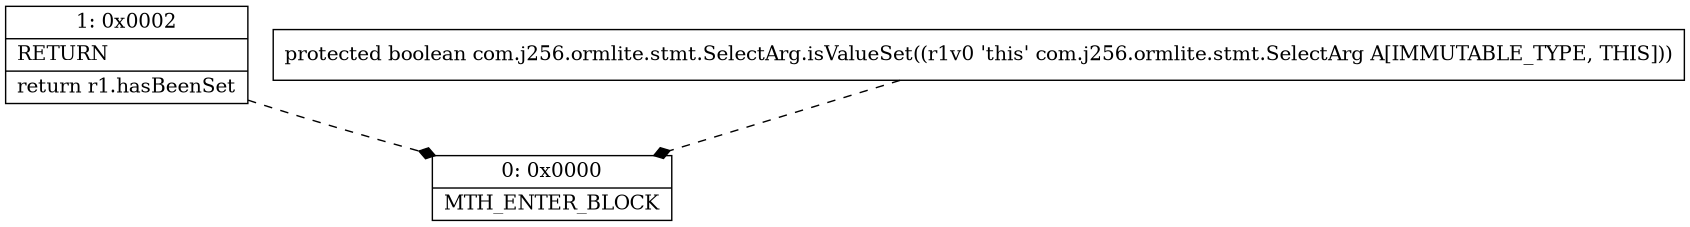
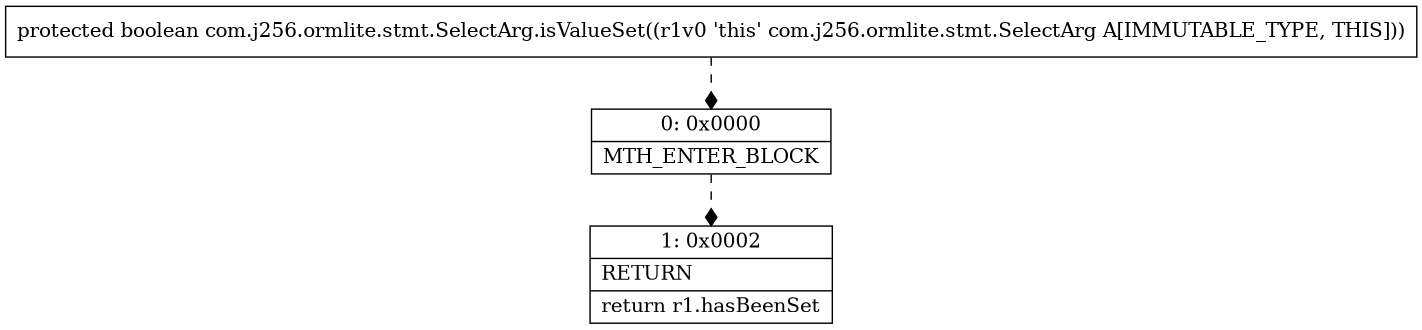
edge "1: 0x0002" -> "0: 0x0000": reversed
